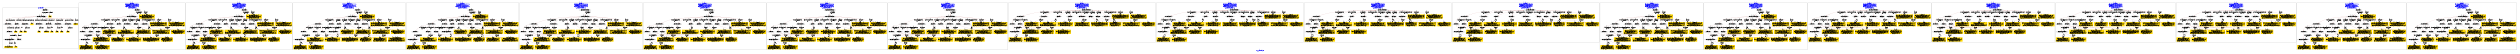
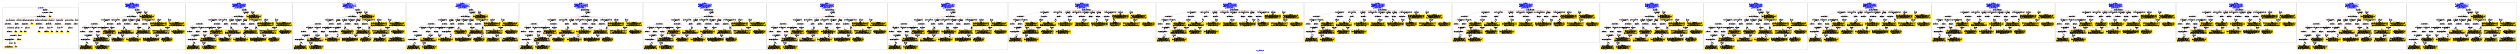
node "object_uri": fillcolor gold -> lightgray
node "auther_uri": fillcolor lightgray -> gold
